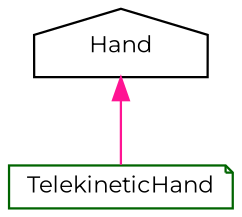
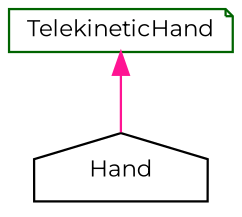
edge "TelekineticHand" -> "Hand": reversed
